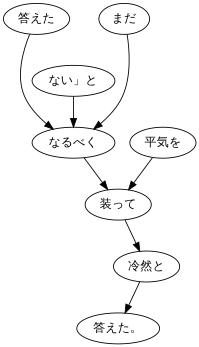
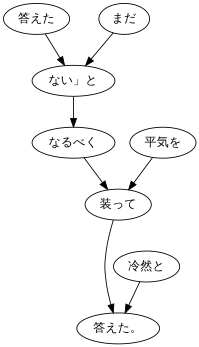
edge "答えた" -> "なるべく": now "答えた" -> "ない」と"
edge "まだ" -> "なるべく": now "まだ" -> "ない」と"
edge "装って" -> "冷然と": now "装って" -> "答えた。"
